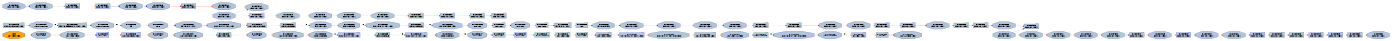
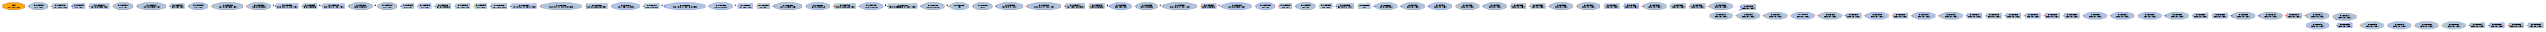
node "0x668020cd call 0x6680214e": added
node "0x63d7fa34 addb %al, (%eax)": added
node "0x66802320 movl %esp, %ebp": shape octagon -> folder
